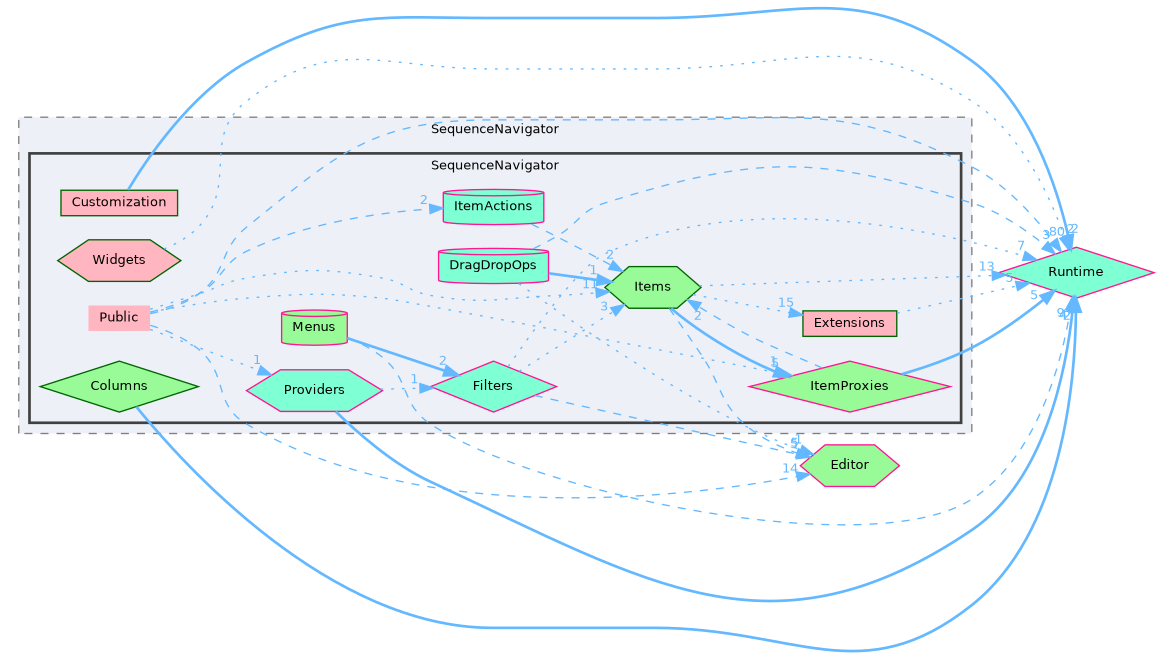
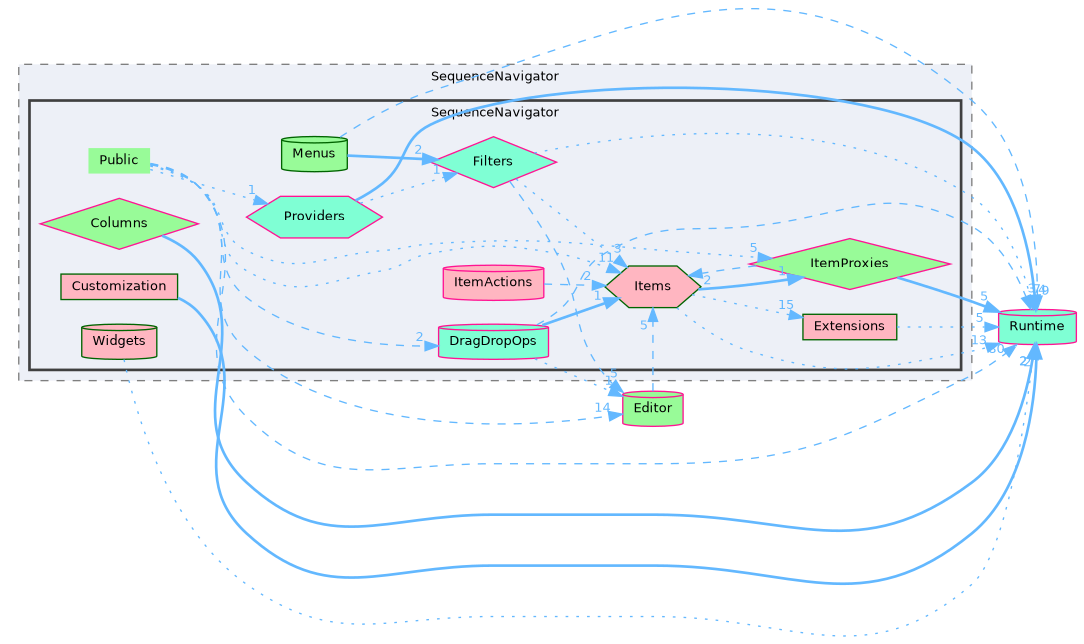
node "ItemActions": fillcolor aquamarine -> lightpink
edge "Public" -> "ItemActions": now "Public" -> "DragDropOps"
node "Widgets": shape hexagon -> cylinder
node "Runtime": shape diamond -> cylinder
node "Items": fillcolor palegreen -> lightpink
node "Public": fillcolor lightpink -> palegreen
node "Menus": color deeppink -> darkgreen
node "Columns": color darkgreen -> deeppink
edge "Items" -> "Editor": reversed
node "Editor": shape hexagon -> cylinder
